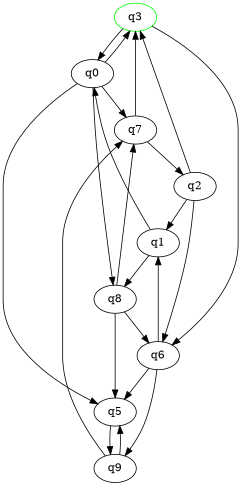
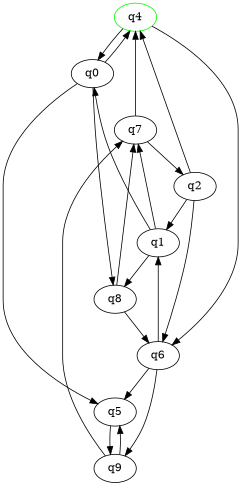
node "q3": label "q3" -> "q4"
edge "q0" -> "q7": now "q1" -> "q7"
edge "q8" -> "q5": removed
